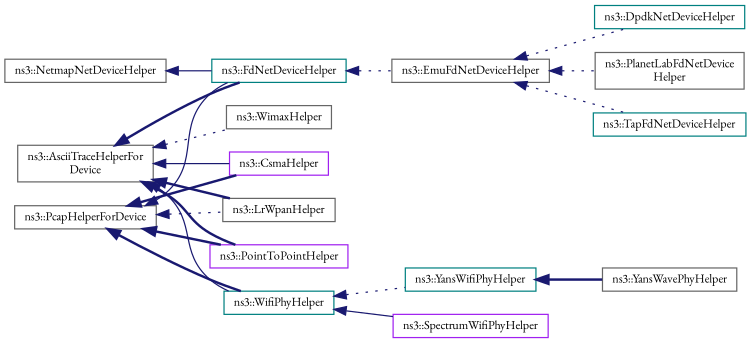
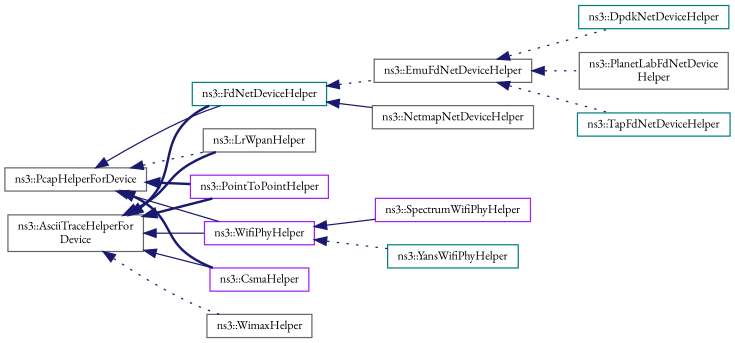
edge "ns3::FdNetDeviceHelper" -> "ns3::NetmapNetDeviceHelper": reversed
edge "ns3::WifiPhyHelper" -> "ns3::PcapHelperForDevice": style bold -> solid
node "ns3::YansWavePhyHelper": removed
node "ns3::WifiPhyHelper": color teal -> purple
